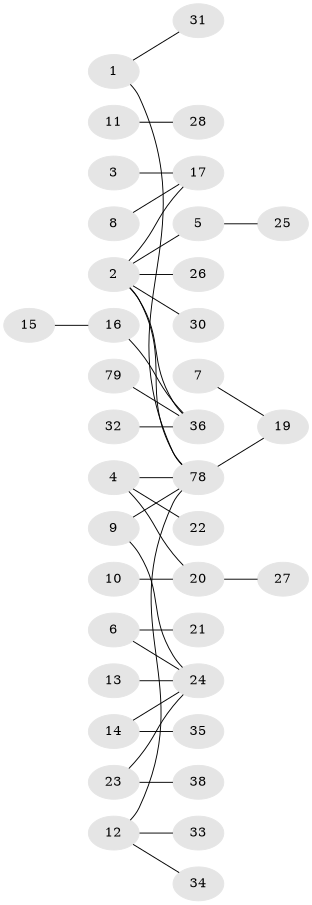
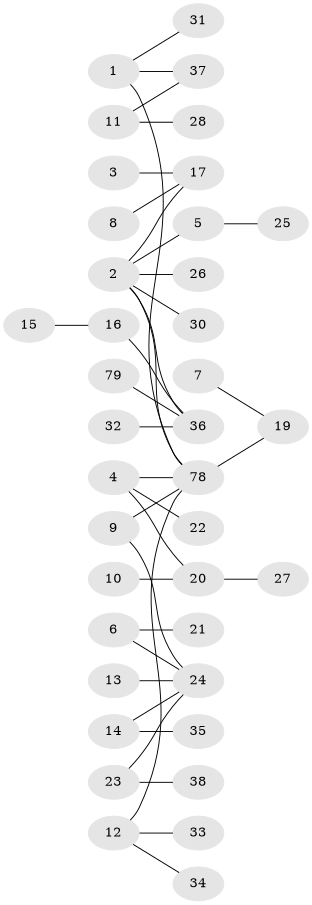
node "37": added
